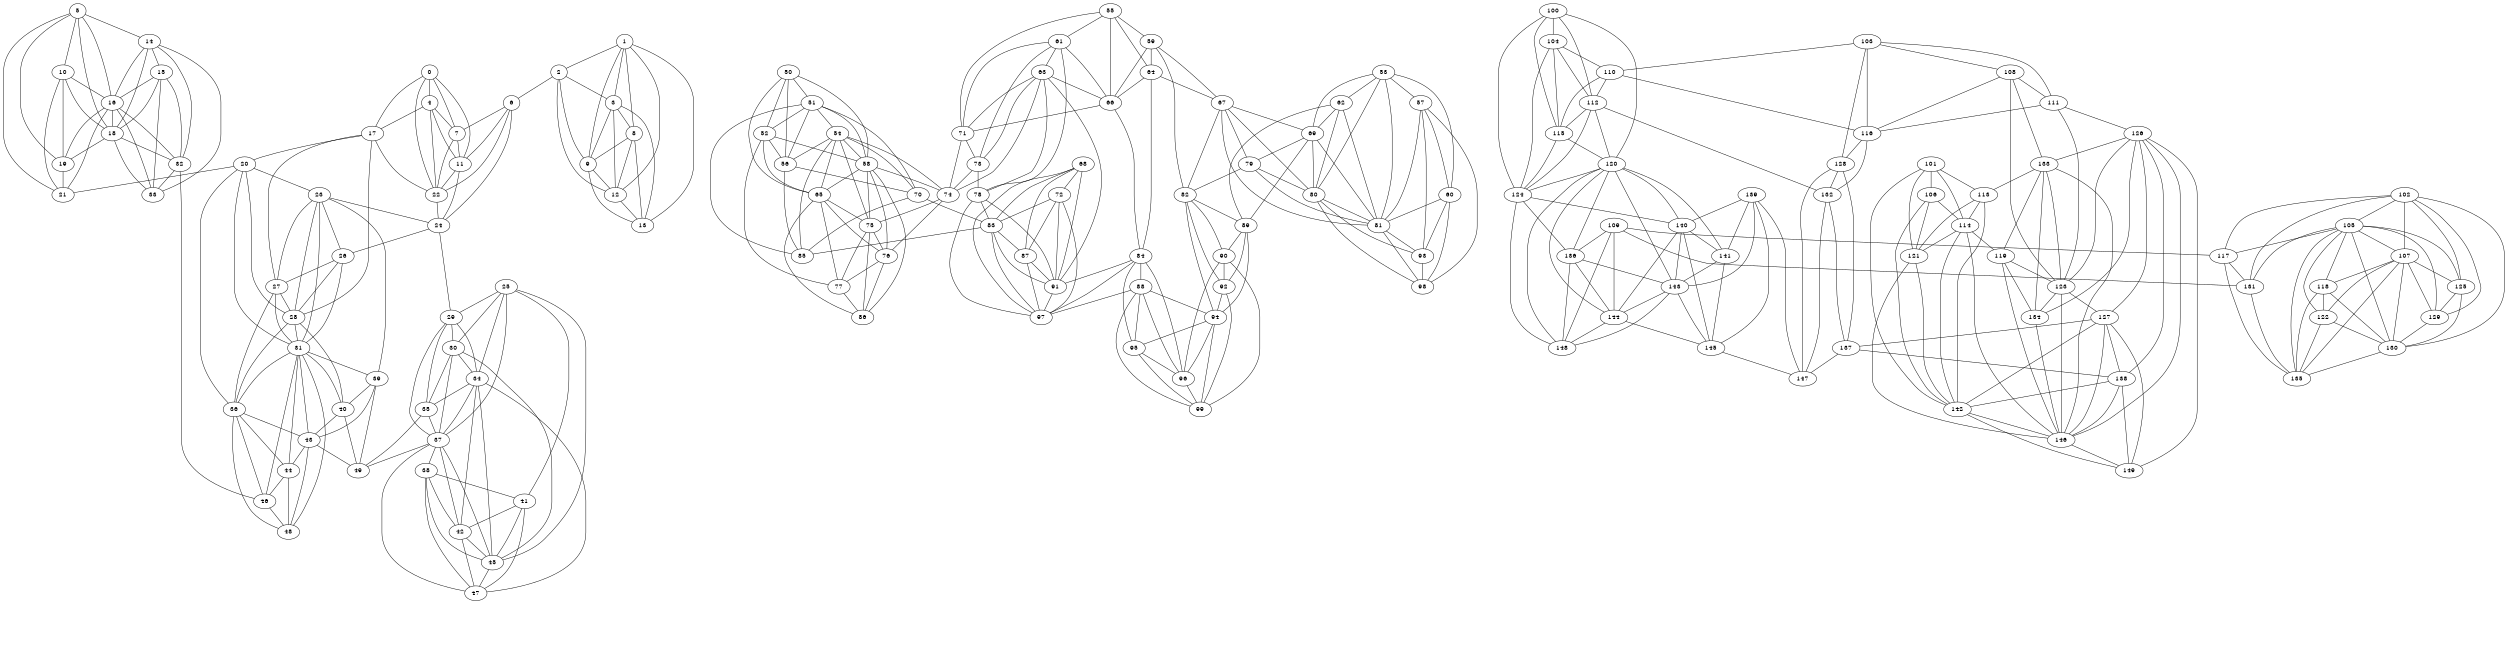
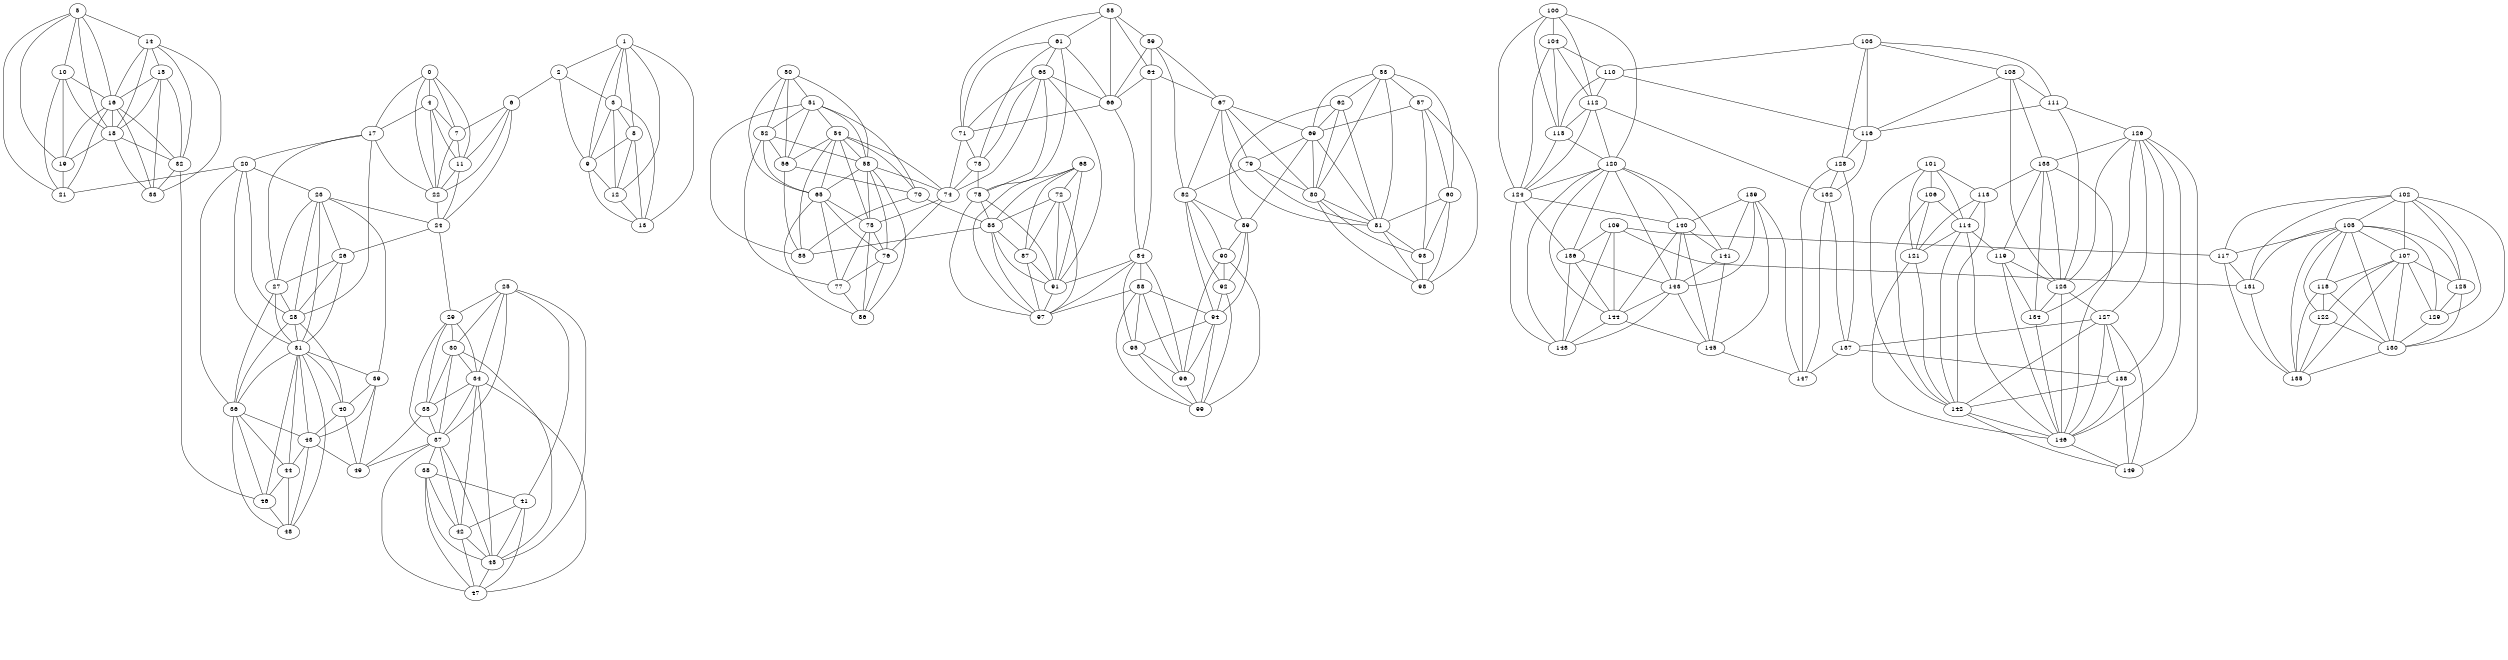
edge "2" -- "12": removed
edge "57" -- "81": now "57" -- "69"
